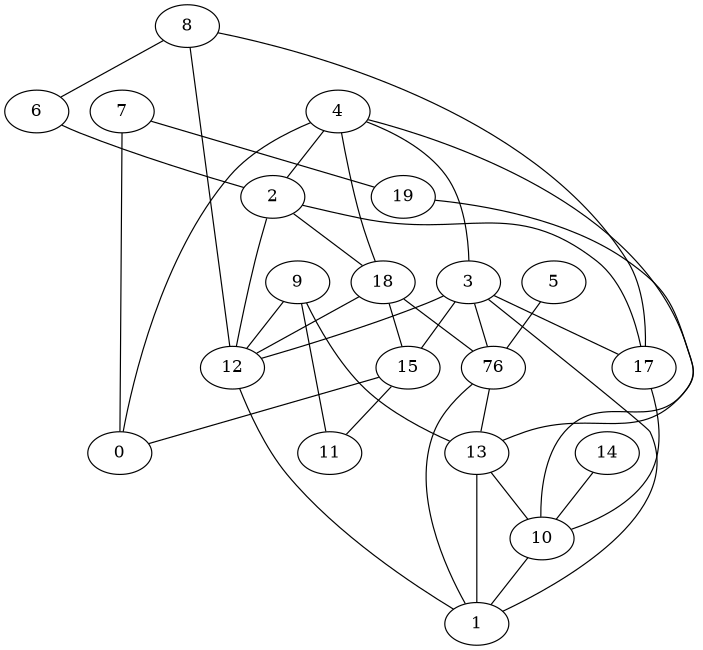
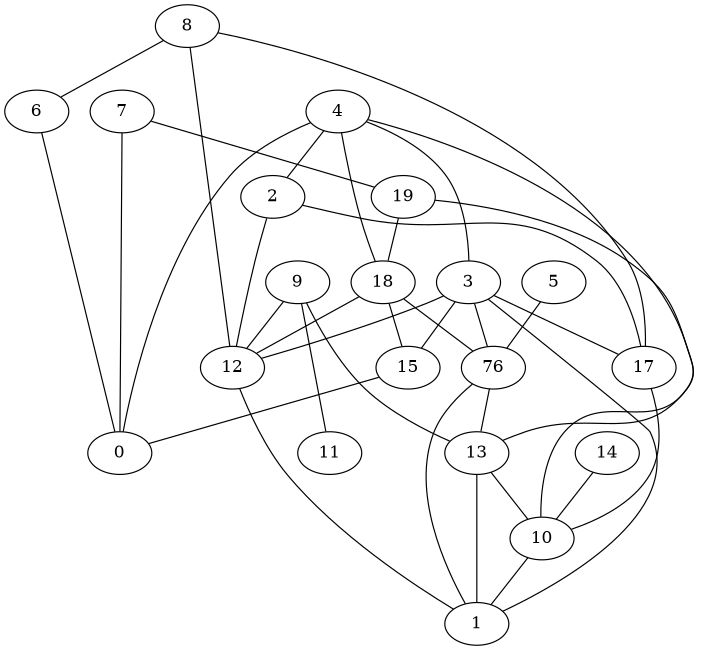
edge "6" -- "2": now "6" -- "0"
edge "2" -- "18": now "19" -- "18"
edge "15" -- "11": removed
